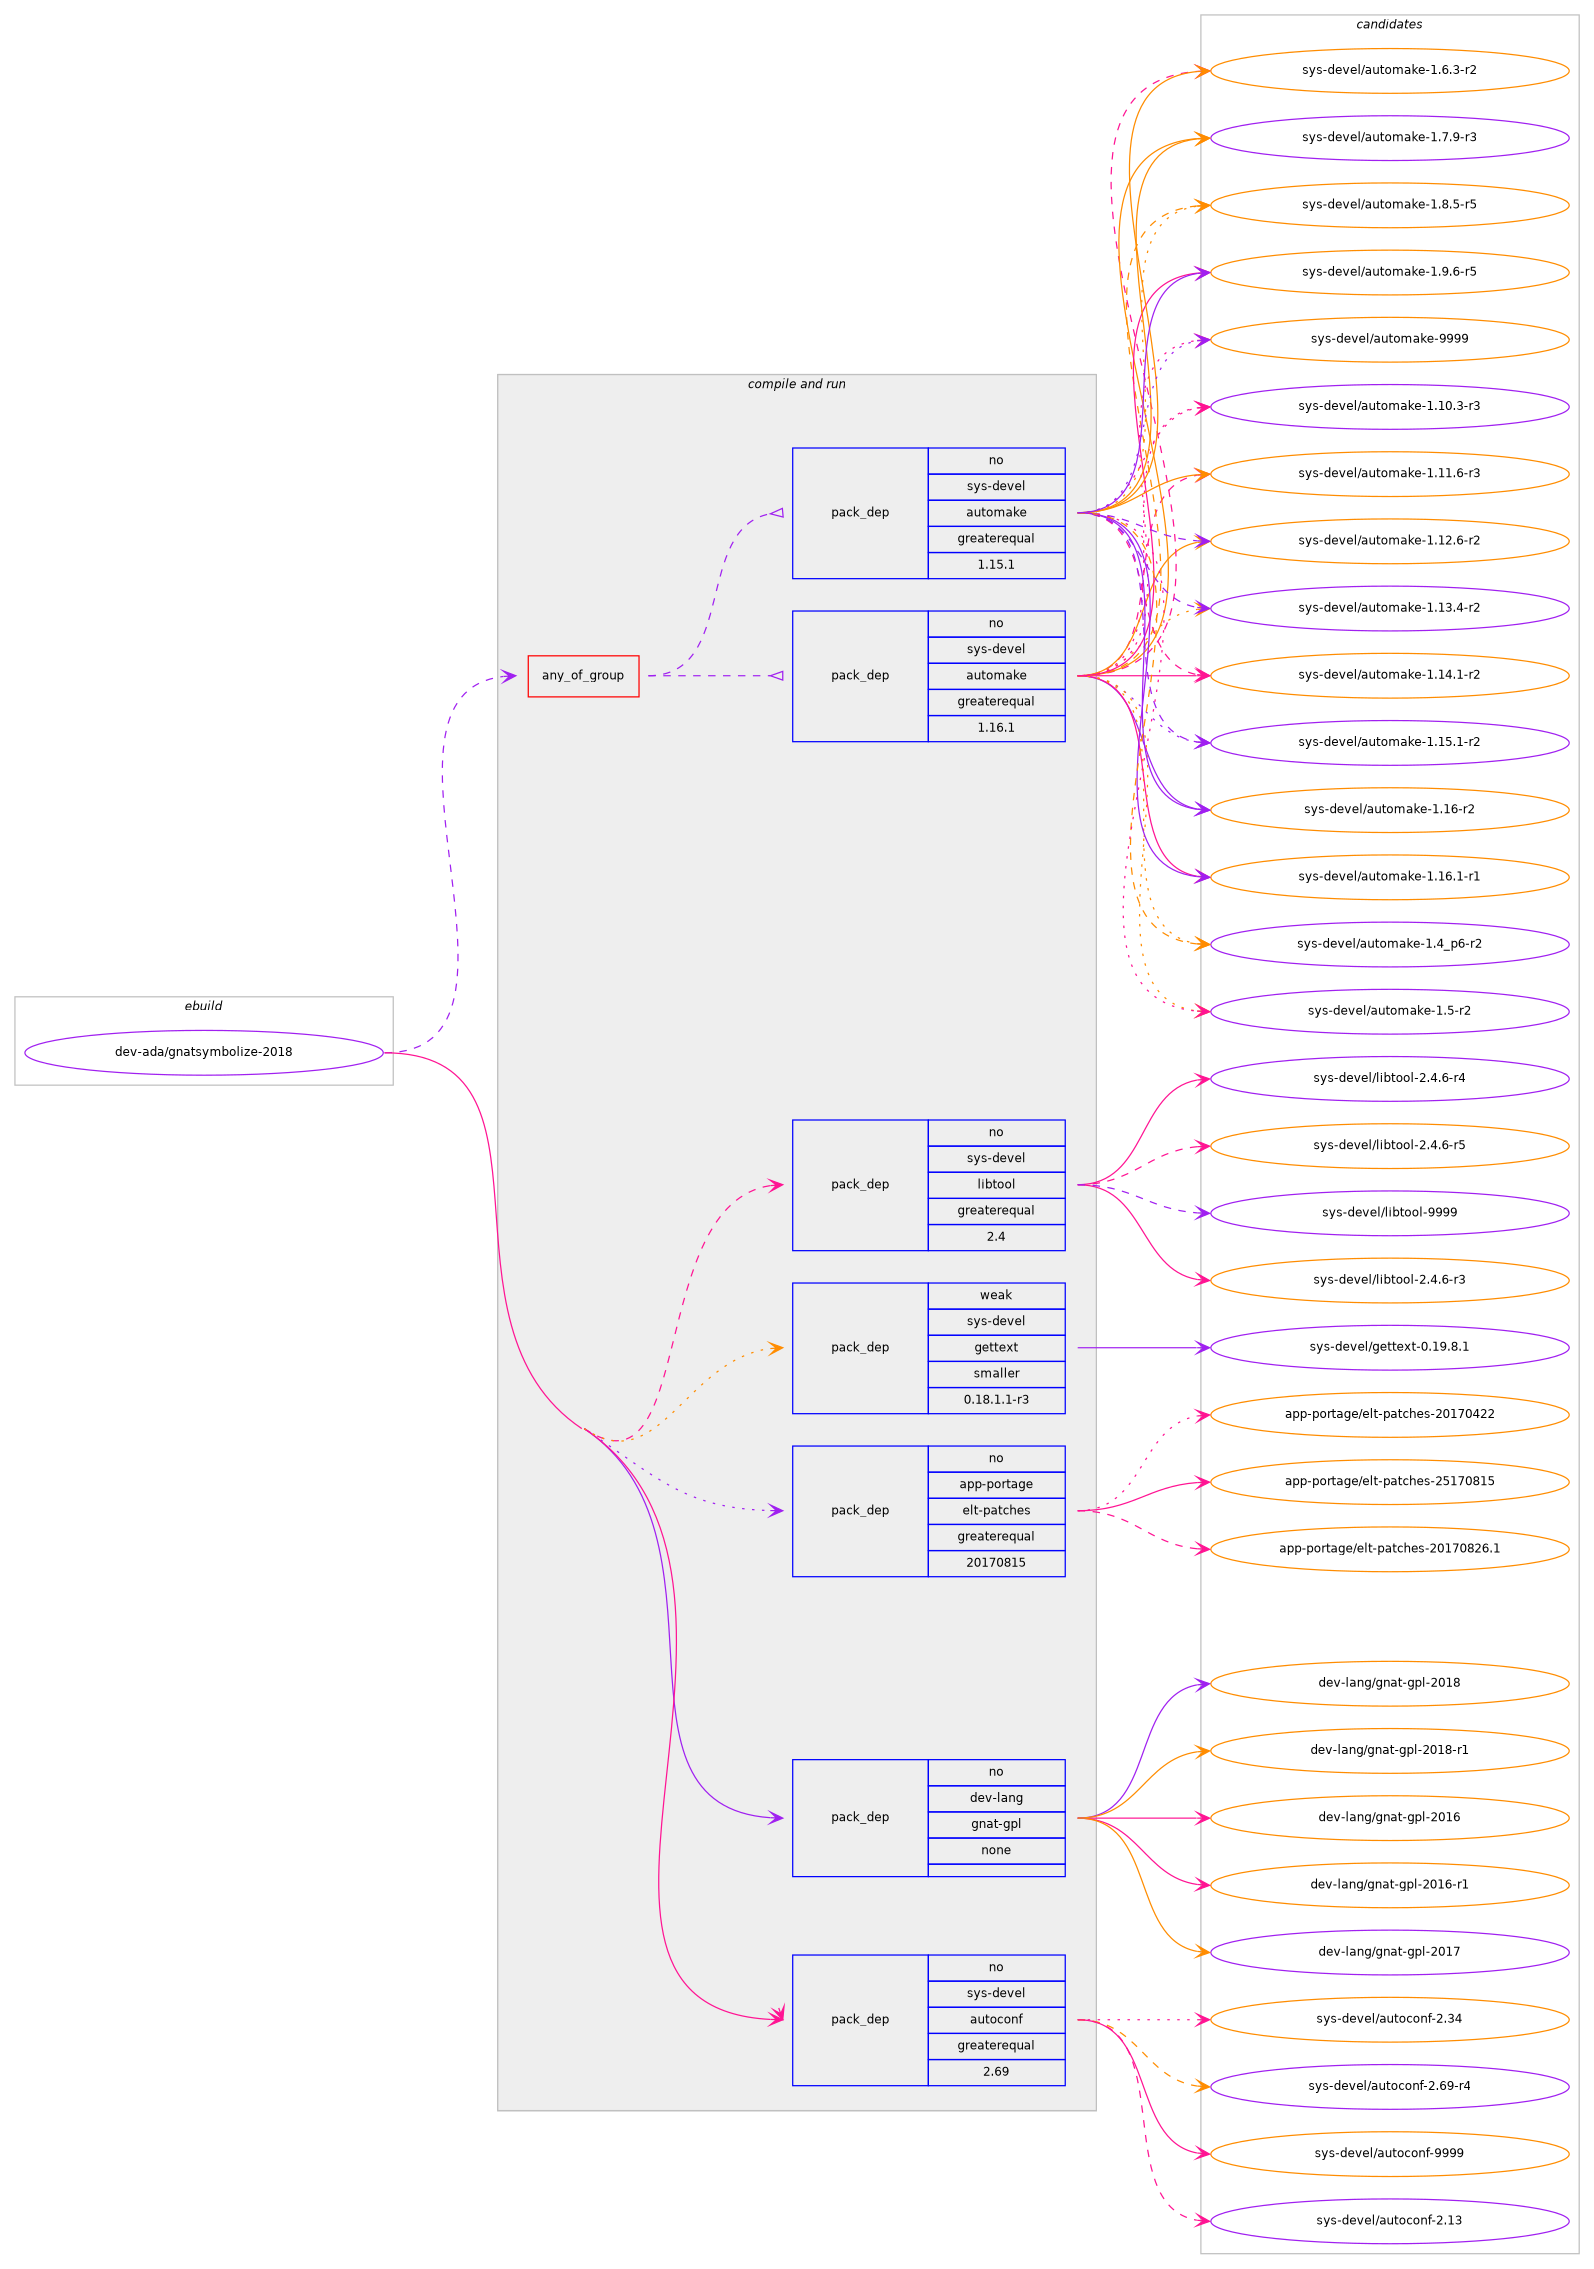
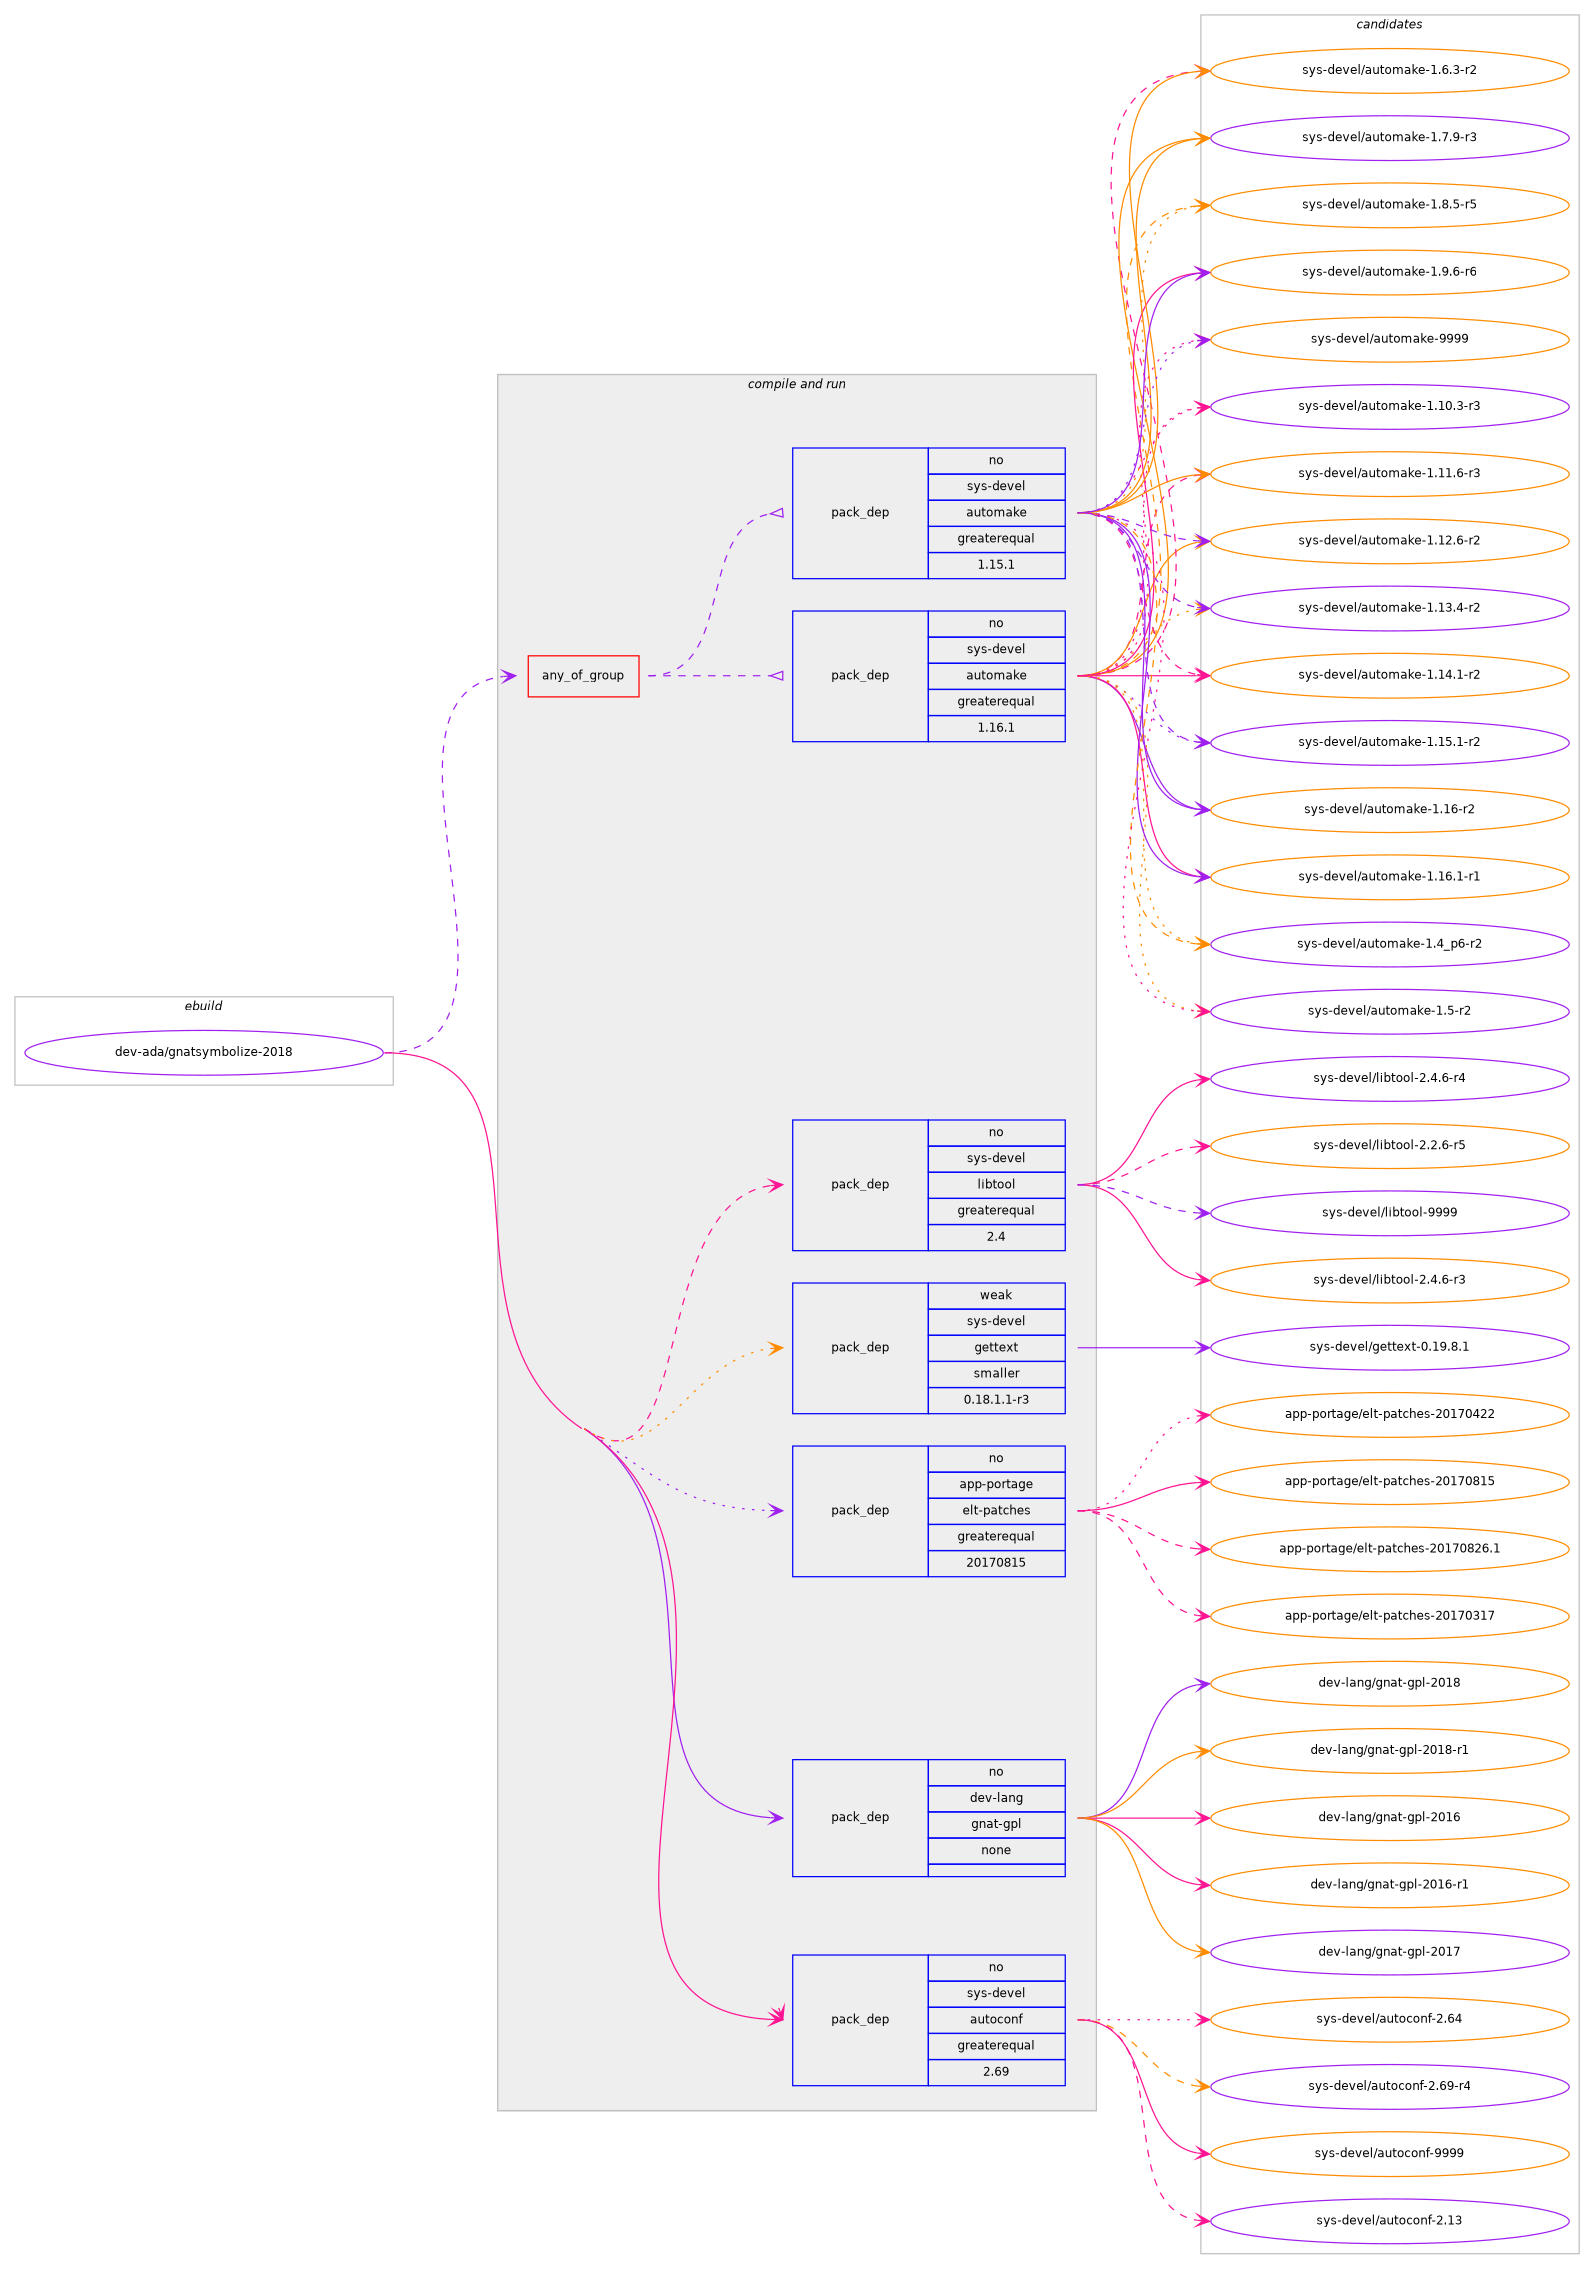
node "sys-devel/automake-1.9.6-r5": label "sys-devel/automake-1.9.6-r5" -> "sys-devel/automake-1.9.6-r6"
node "sys-devel/libtool-2.4.6-r5": label "sys-devel/libtool-2.4.6-r5" -> "sys-devel/libtool-2.2.6-r5"
node "app-portage/elt-patches-25170815": label "app-portage/elt-patches-25170815" -> "app-portage/elt-patches-20170815"
node "app-portage/elt-patches-20170317": added
node "sys-devel/autoconf-2.34": label "sys-devel/autoconf-2.34" -> "sys-devel/autoconf-2.64"
